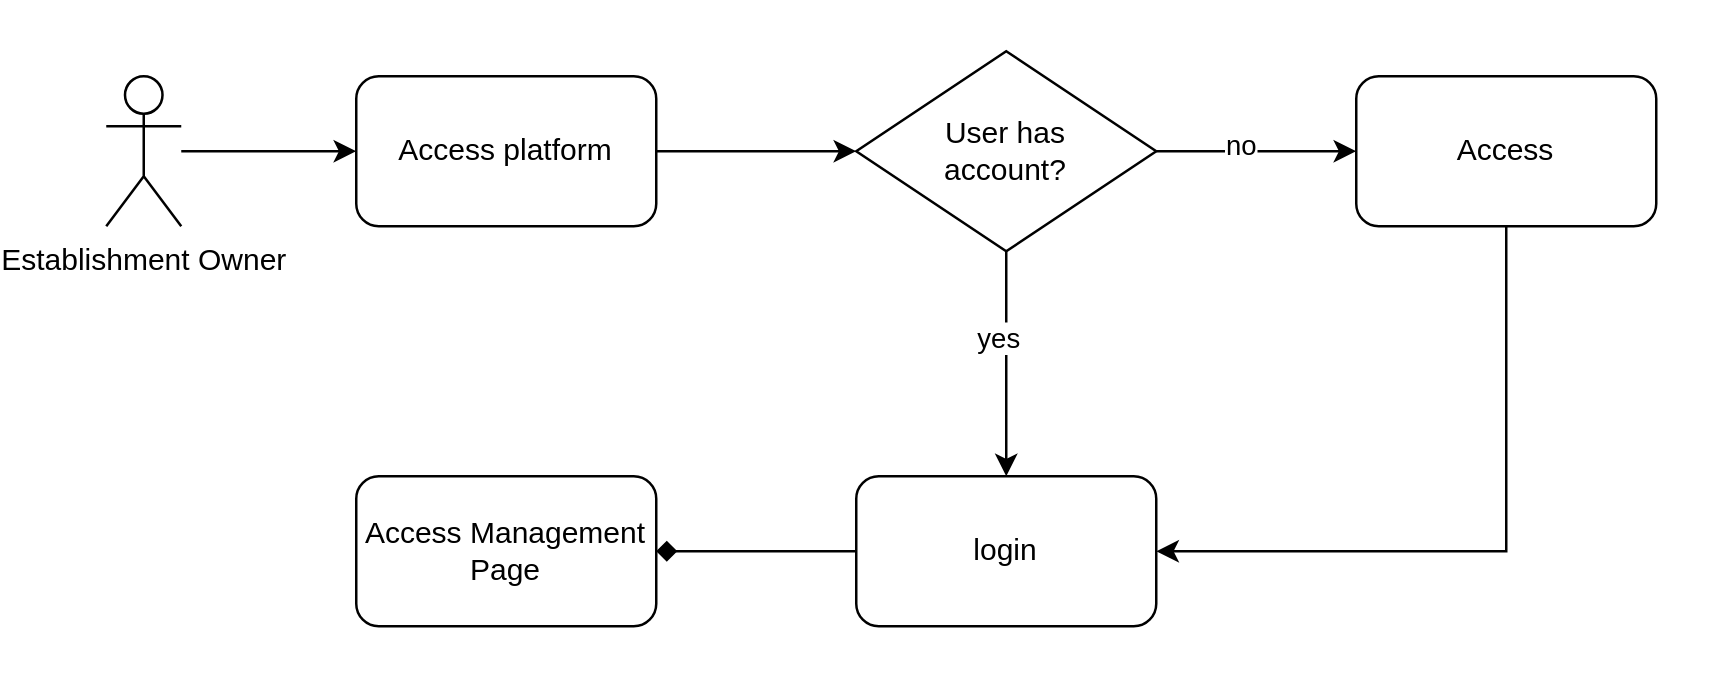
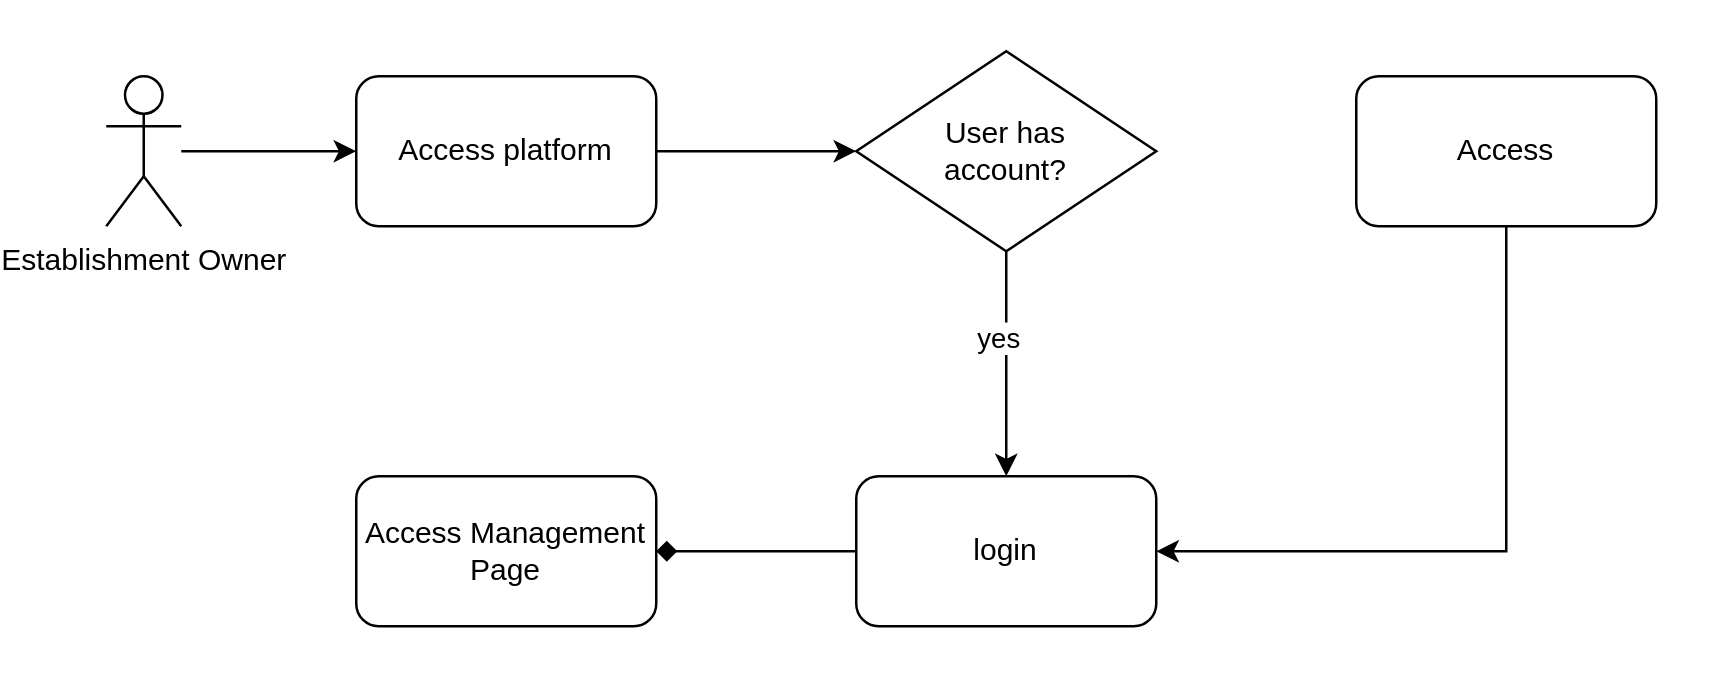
edge "User has account?" -> "Access": removed, label "no"
